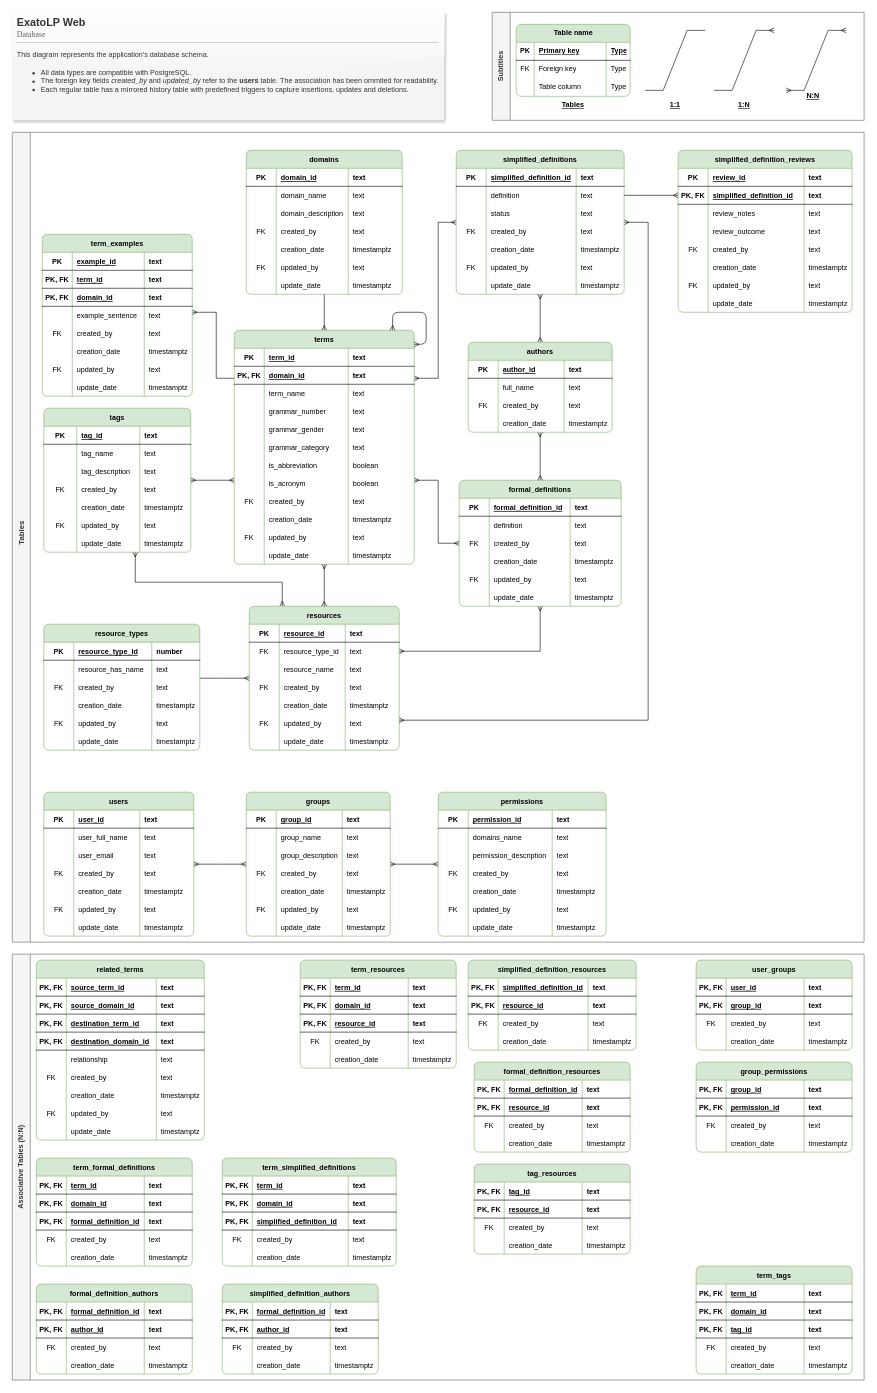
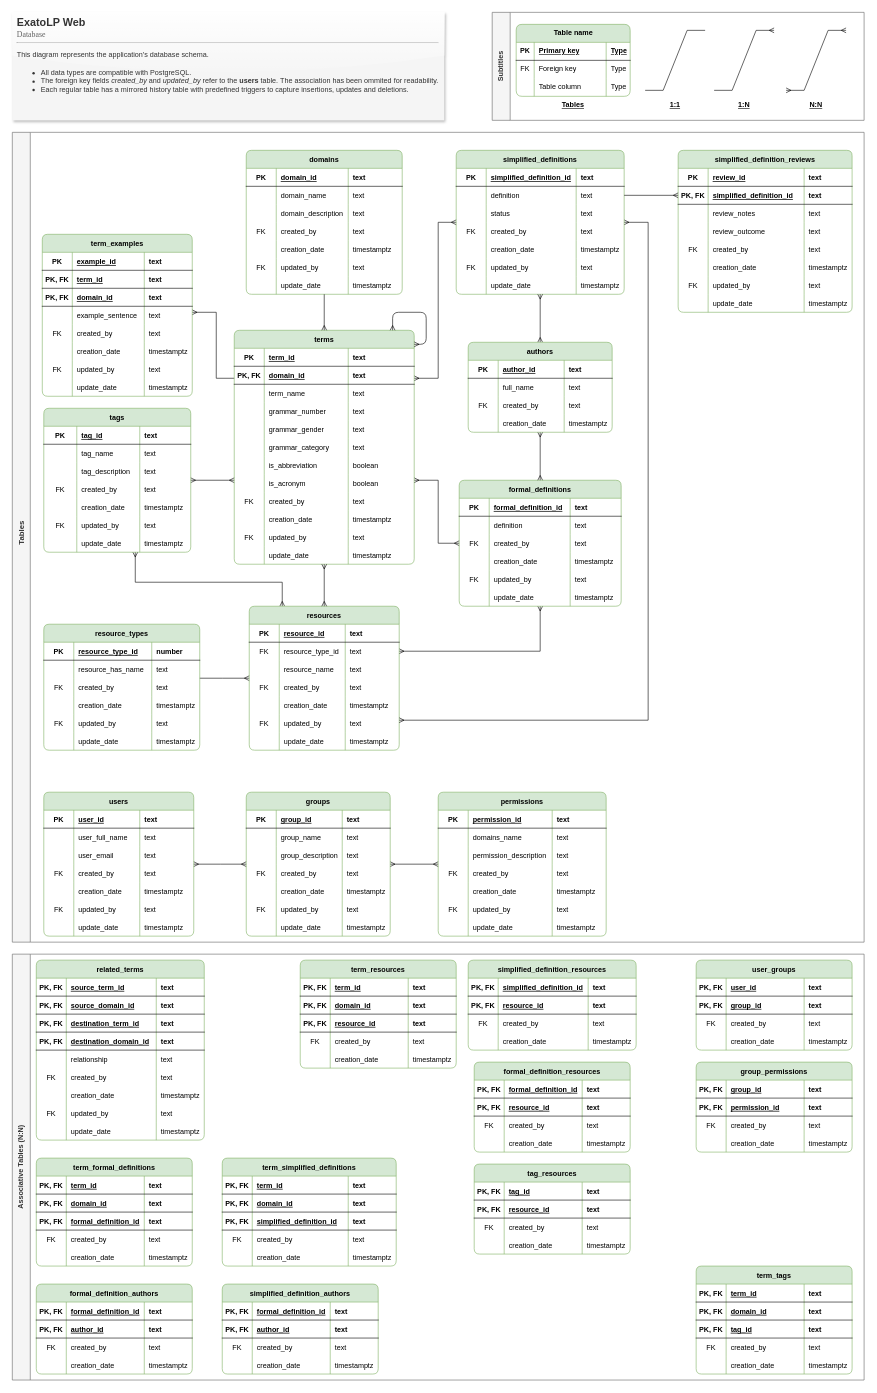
node "N:N": moved (813, 96) -> (816, 105)
